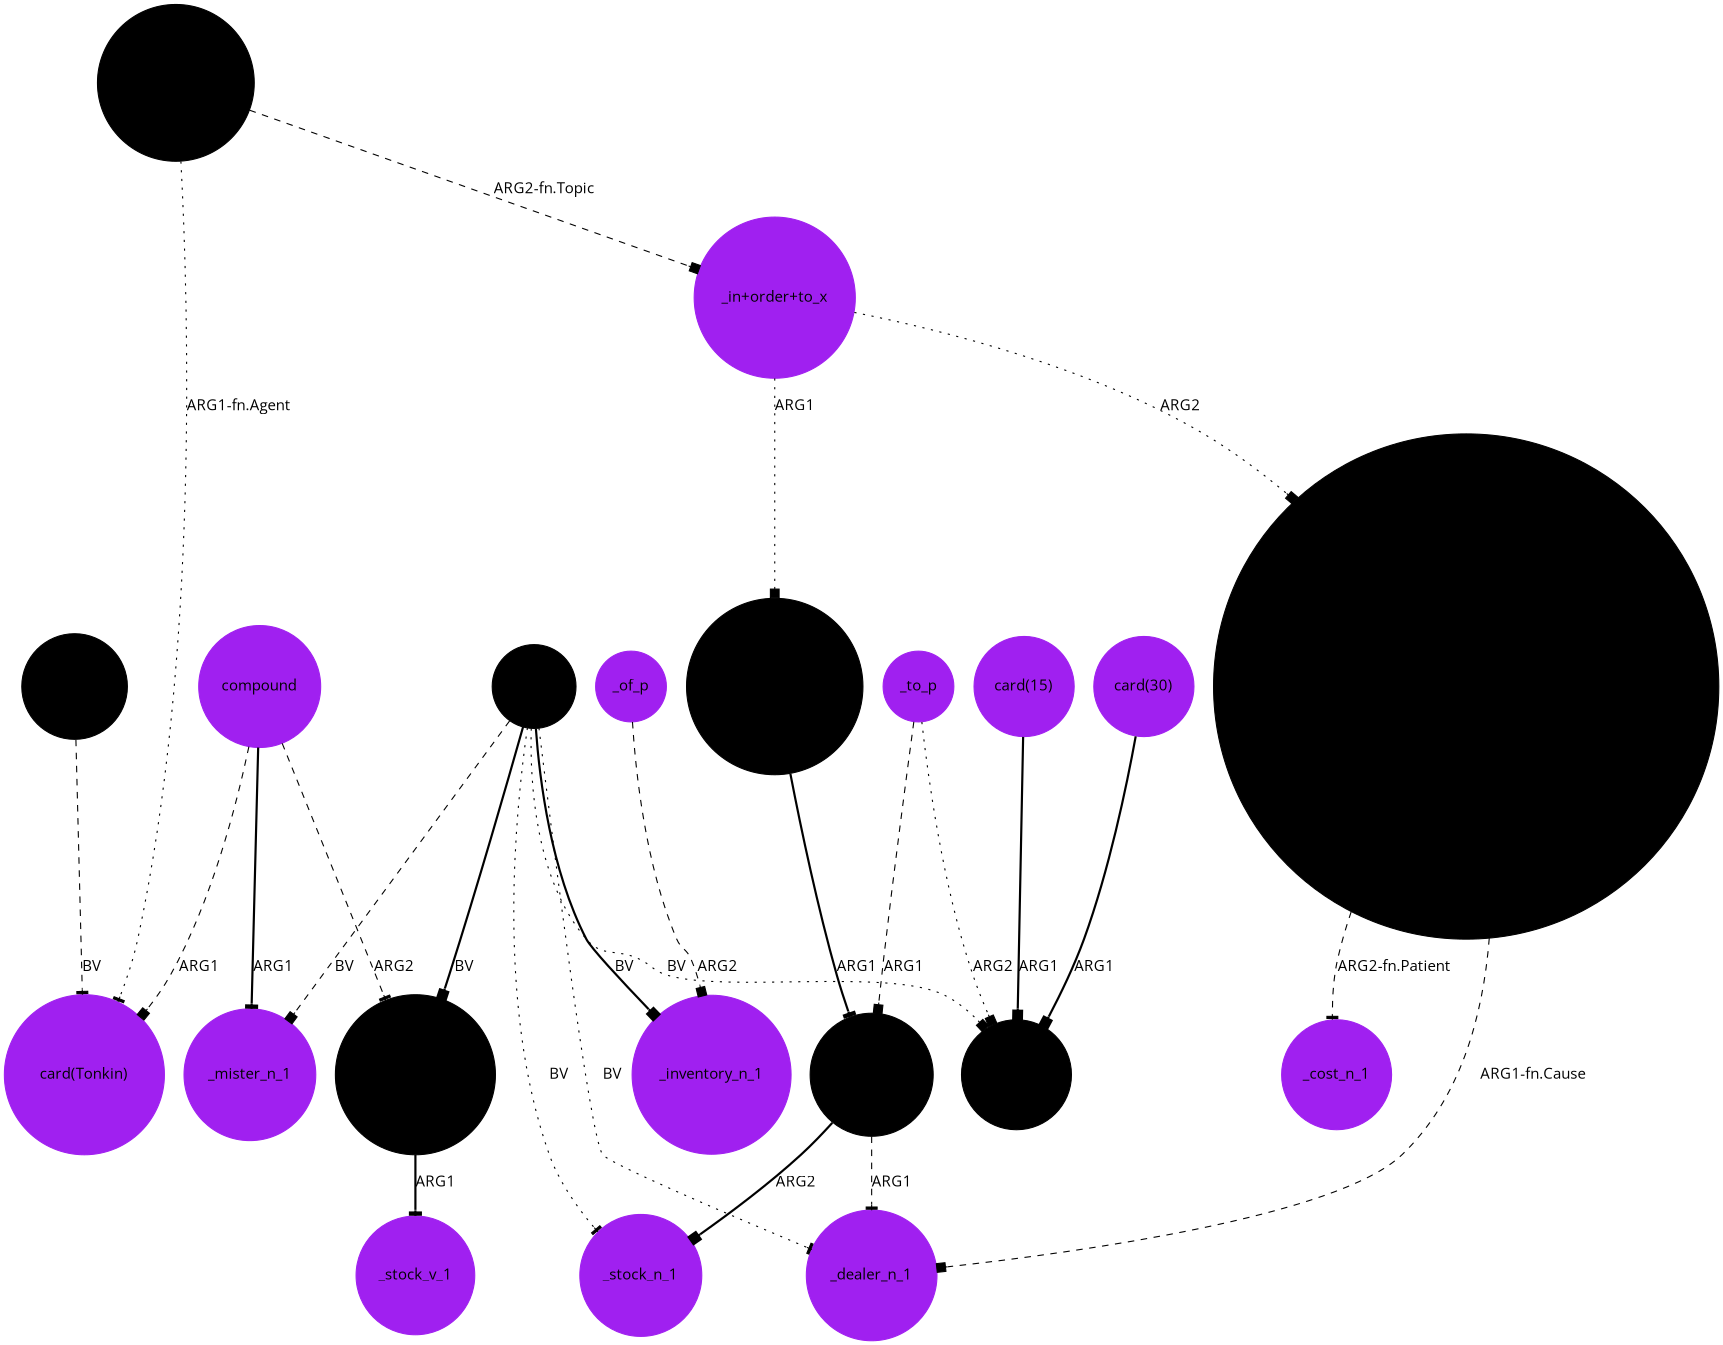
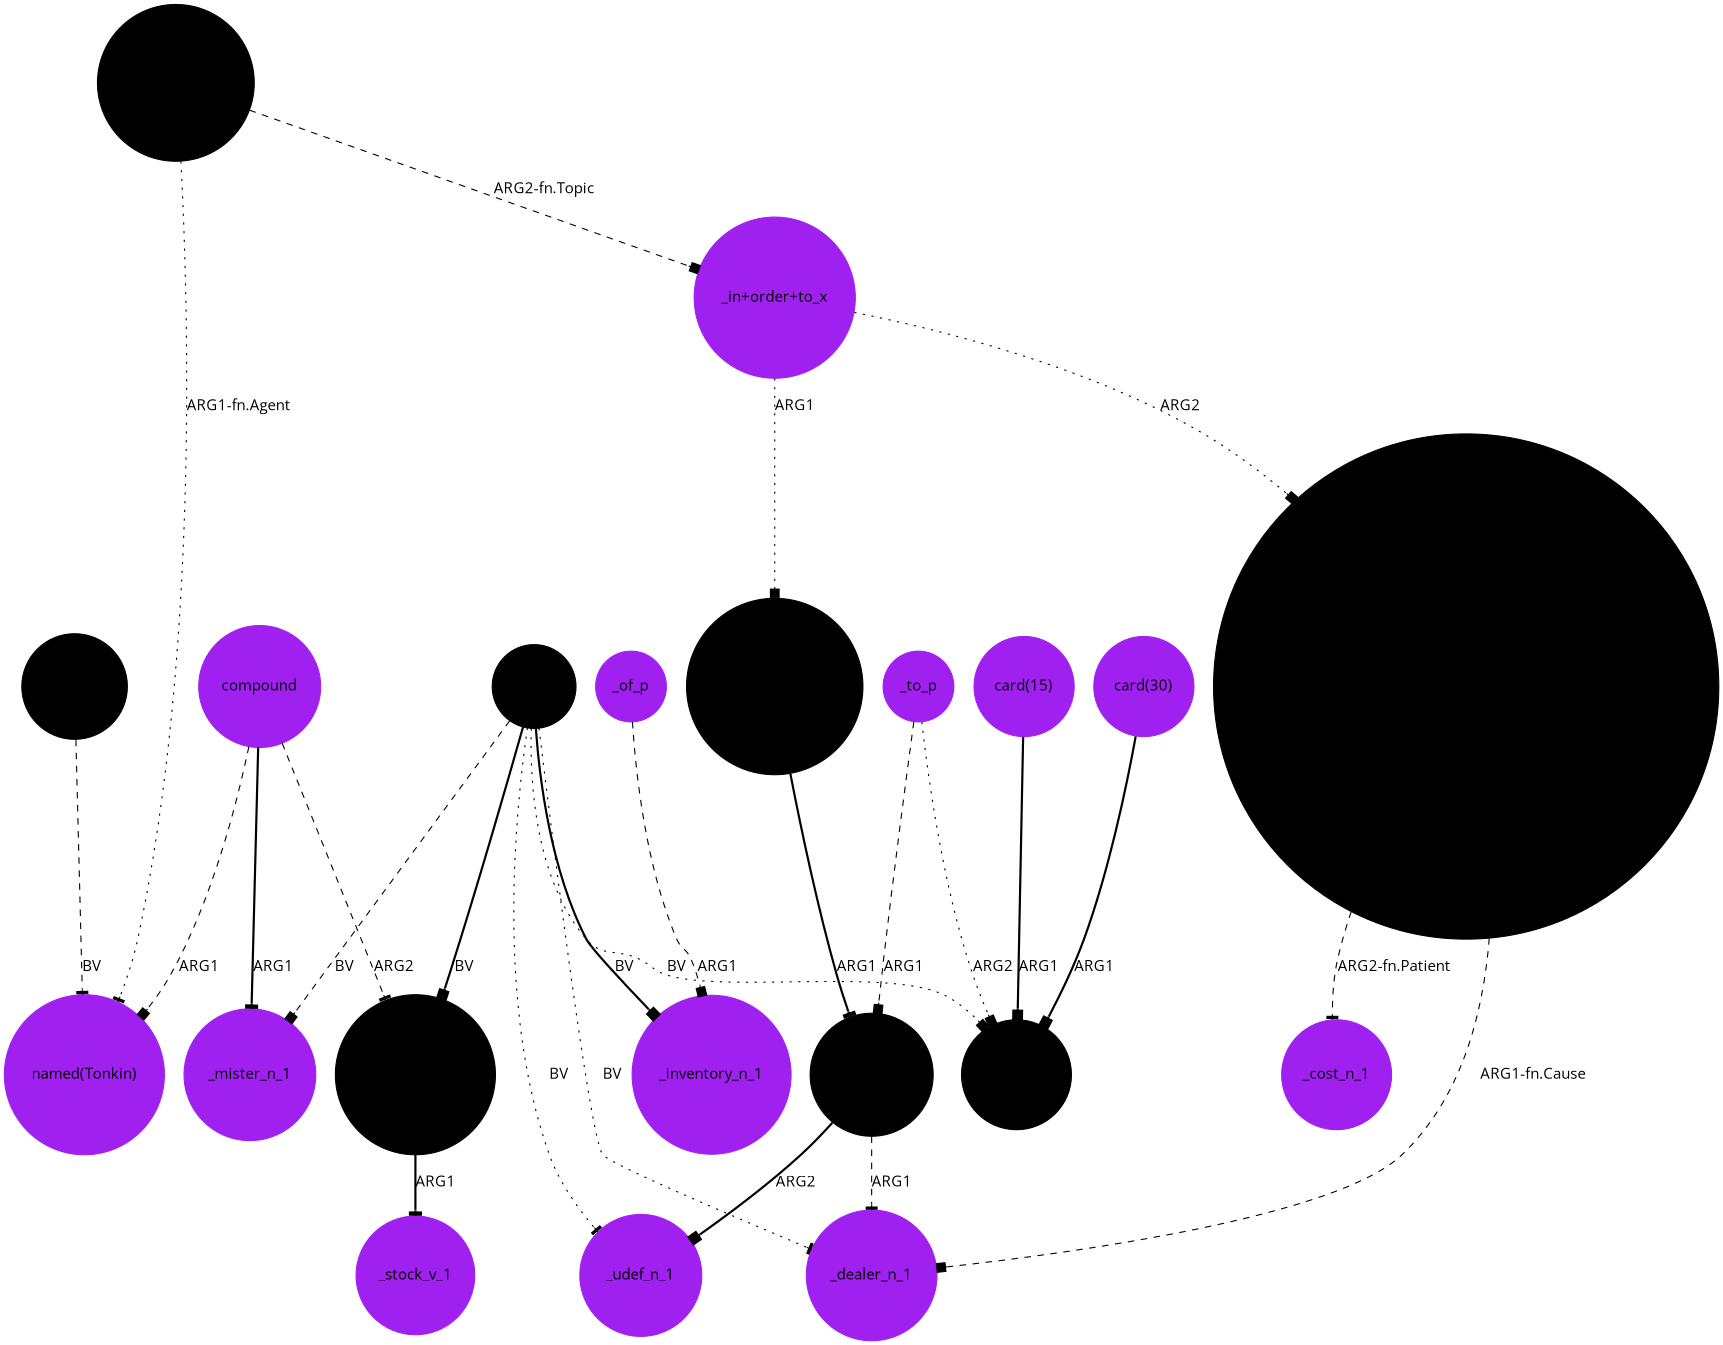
edge "_of_p" -> "_inventory_n_1": label "ARG2" -> "ARG1"
node "card(Tonkin)": label "card(Tonkin)" -> "named(Tonkin)"
node "_stock_n_1": label "_stock_n_1" -> "_udef_n_1"
